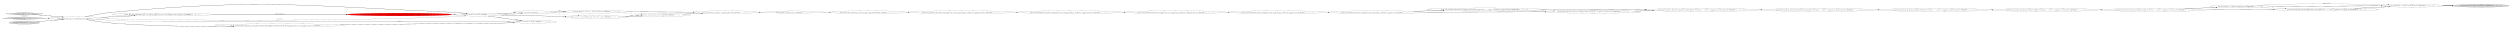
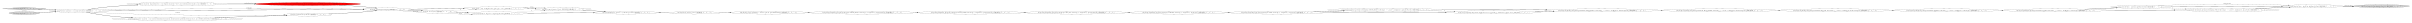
node "testNoScoring['0', '0', '1']": removed
edge "searcher.setProfiler(profiler)@@@4@@@['1', '1', '1']" -> "searcher.setProfiler(profiler)@@@5@@@['0', '1', '0']": reversed
